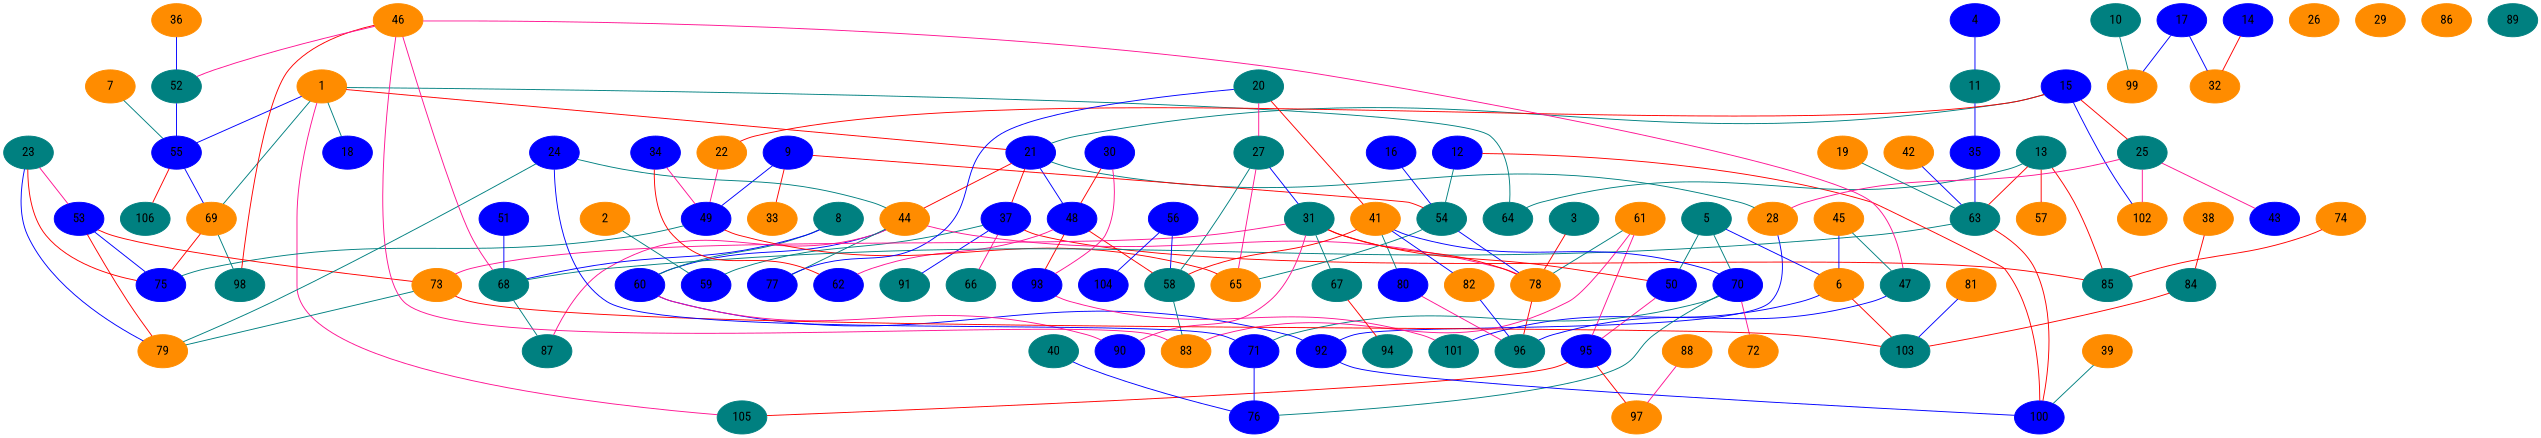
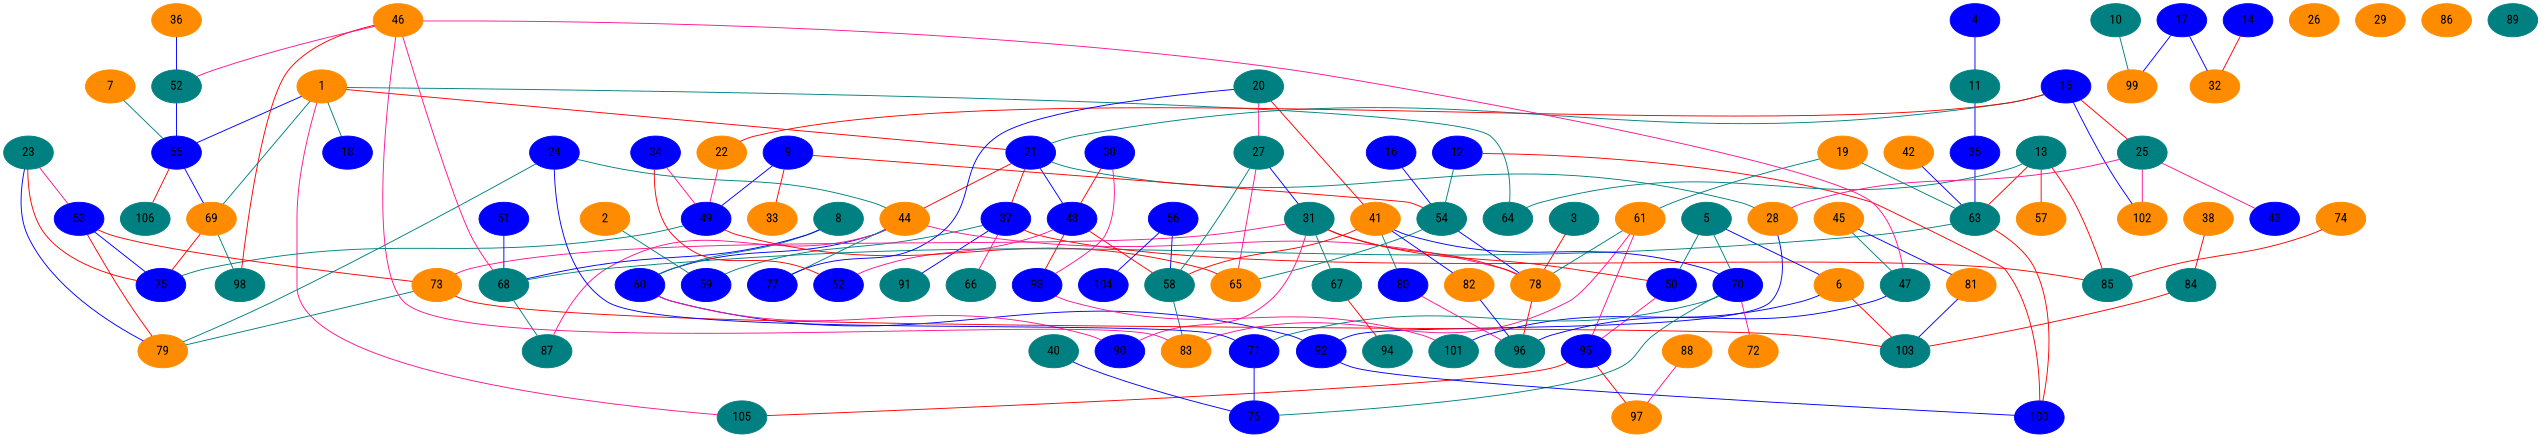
edge "19" -- "61": added
edge "45" -- "6": now "45" -- "81"
node "39": removed
